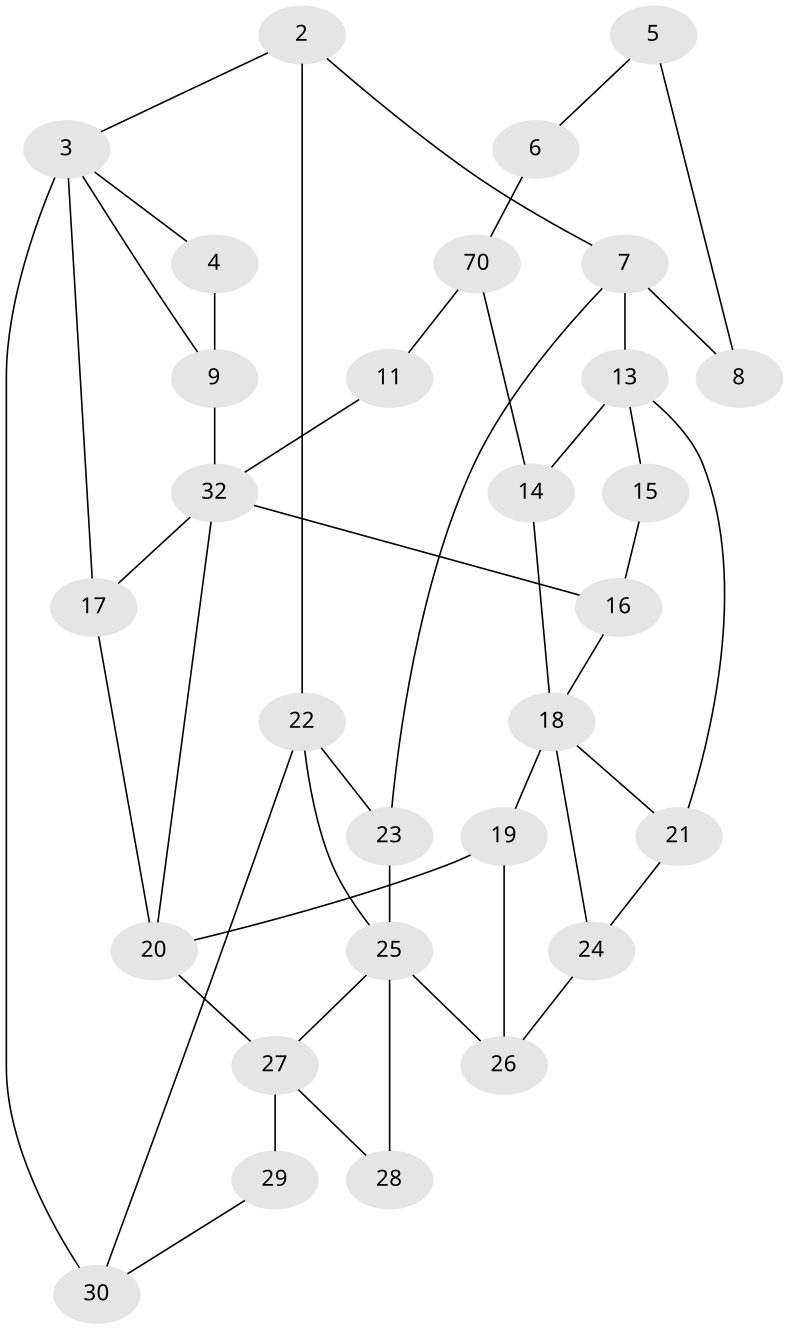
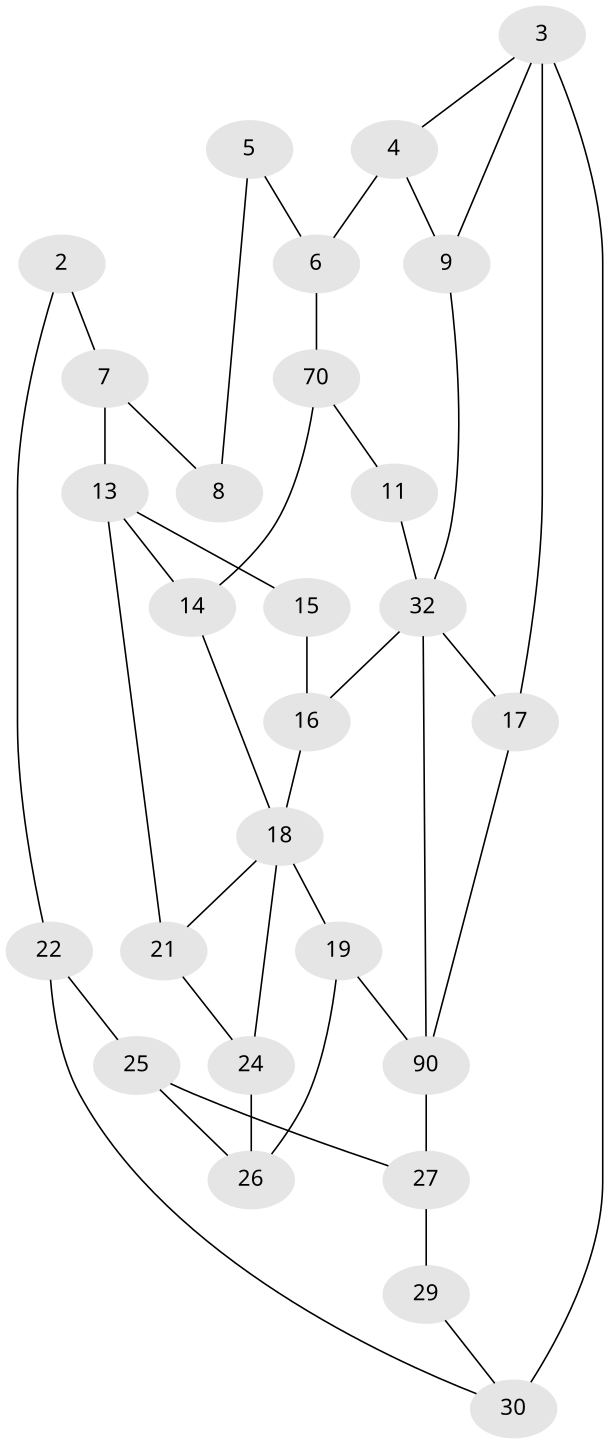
edge "2" -- "3": removed
edge "4" -- "6": added
node "23": removed
node "20": label "20" -> "90"
node "28": removed
